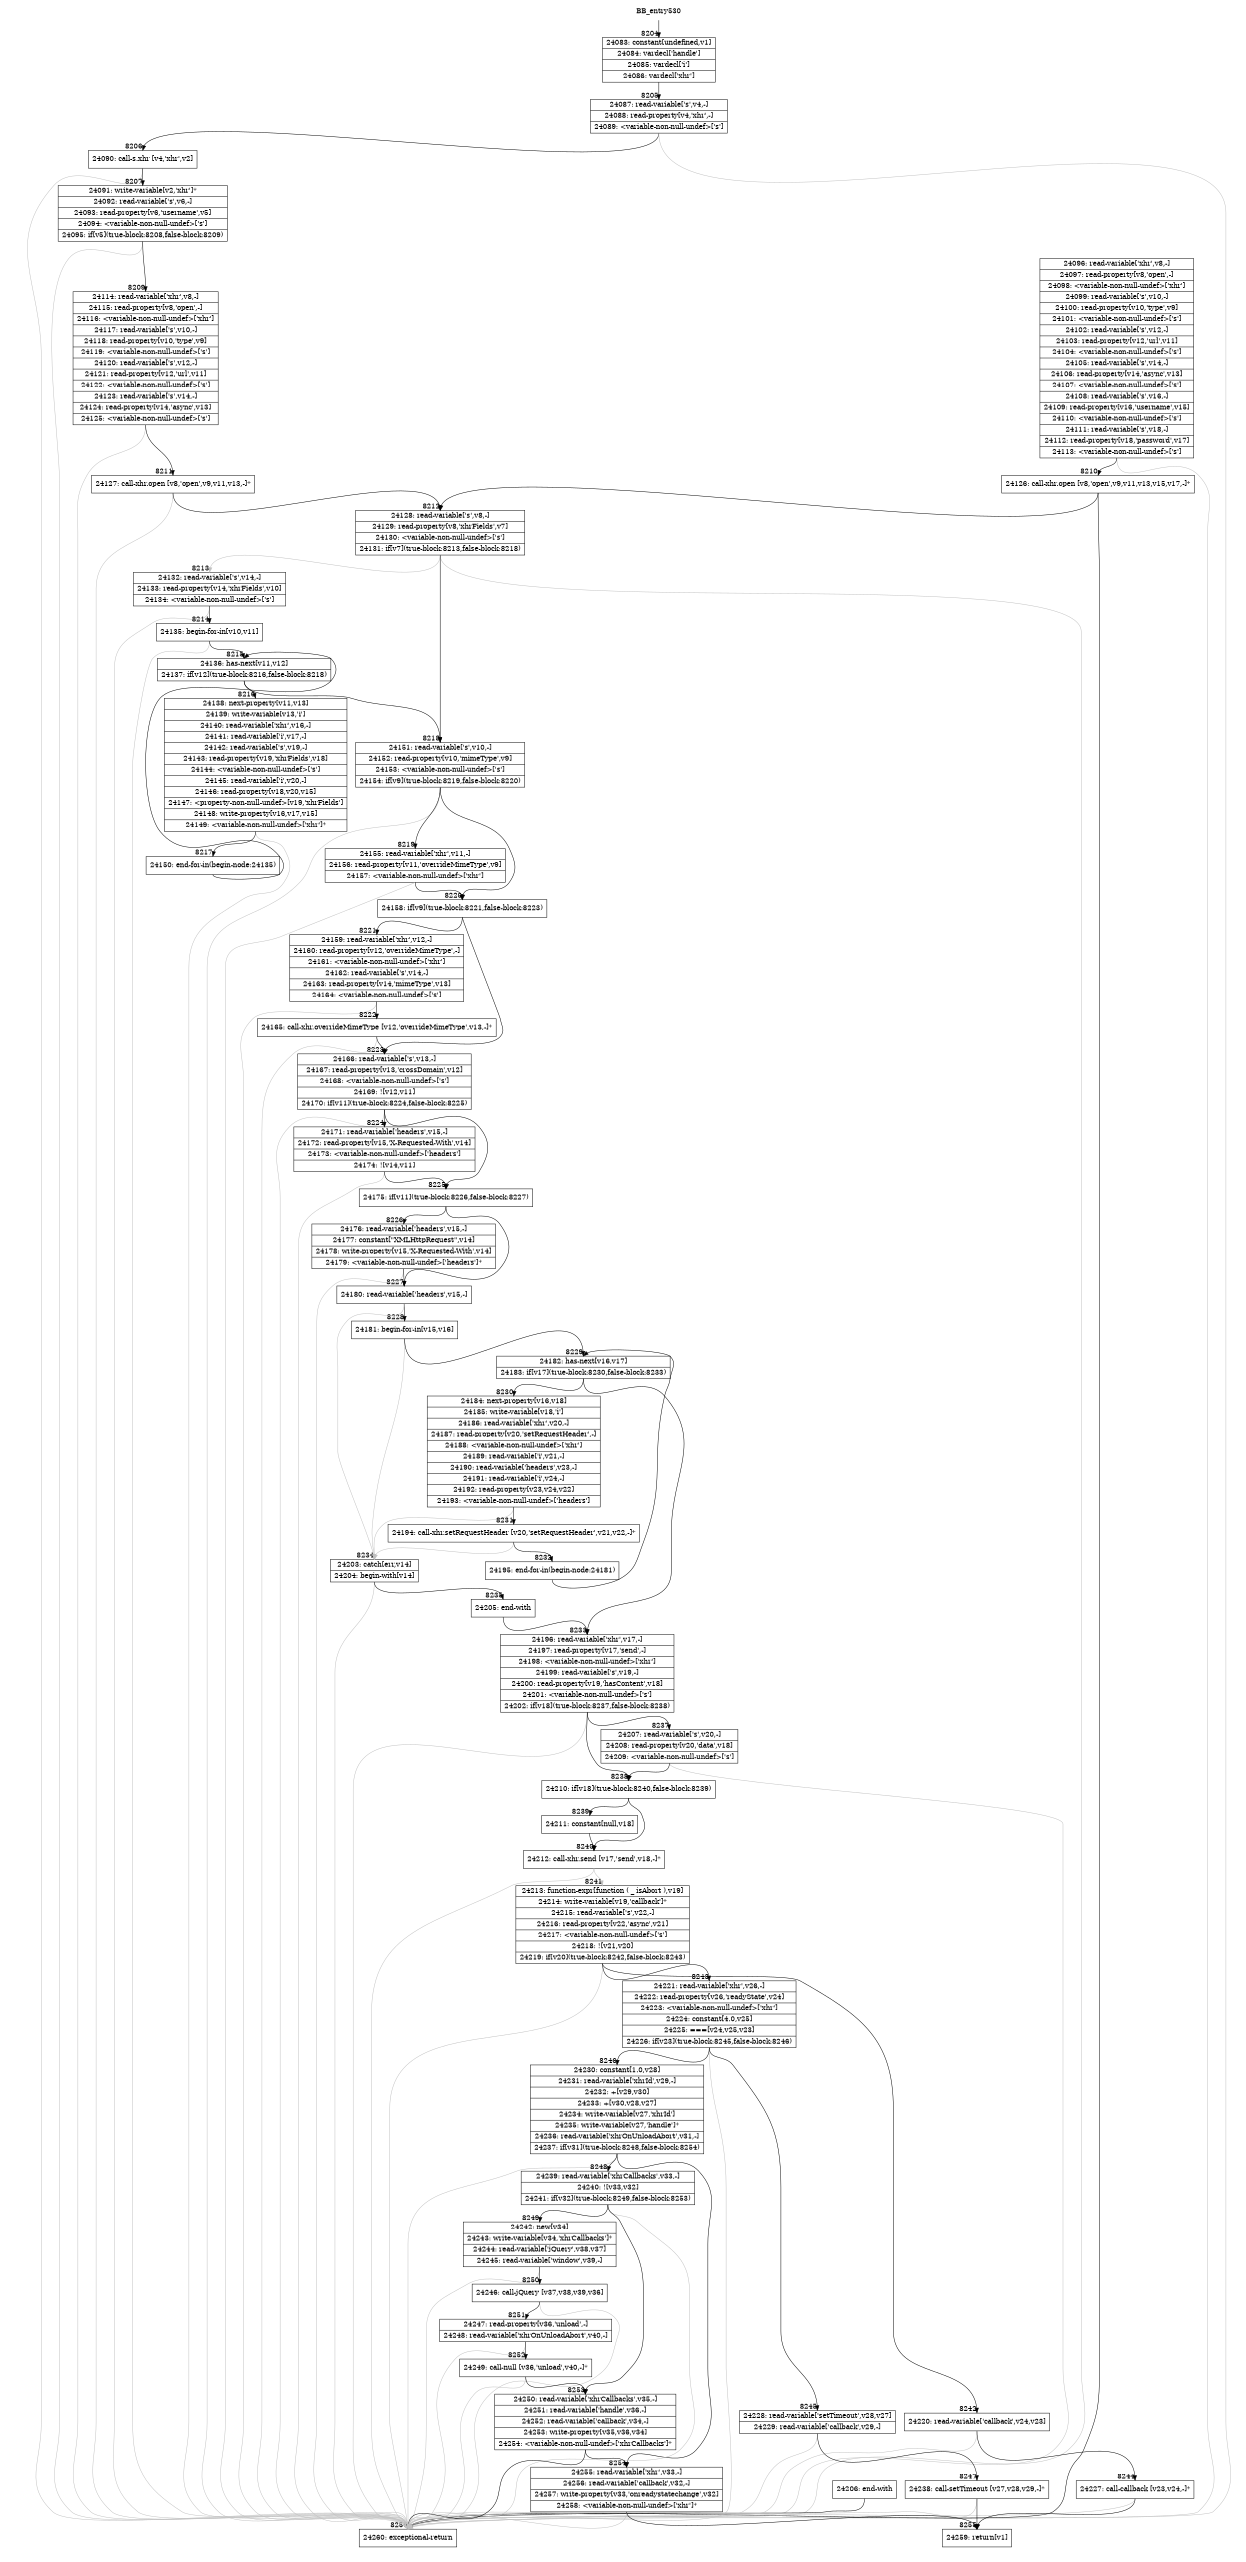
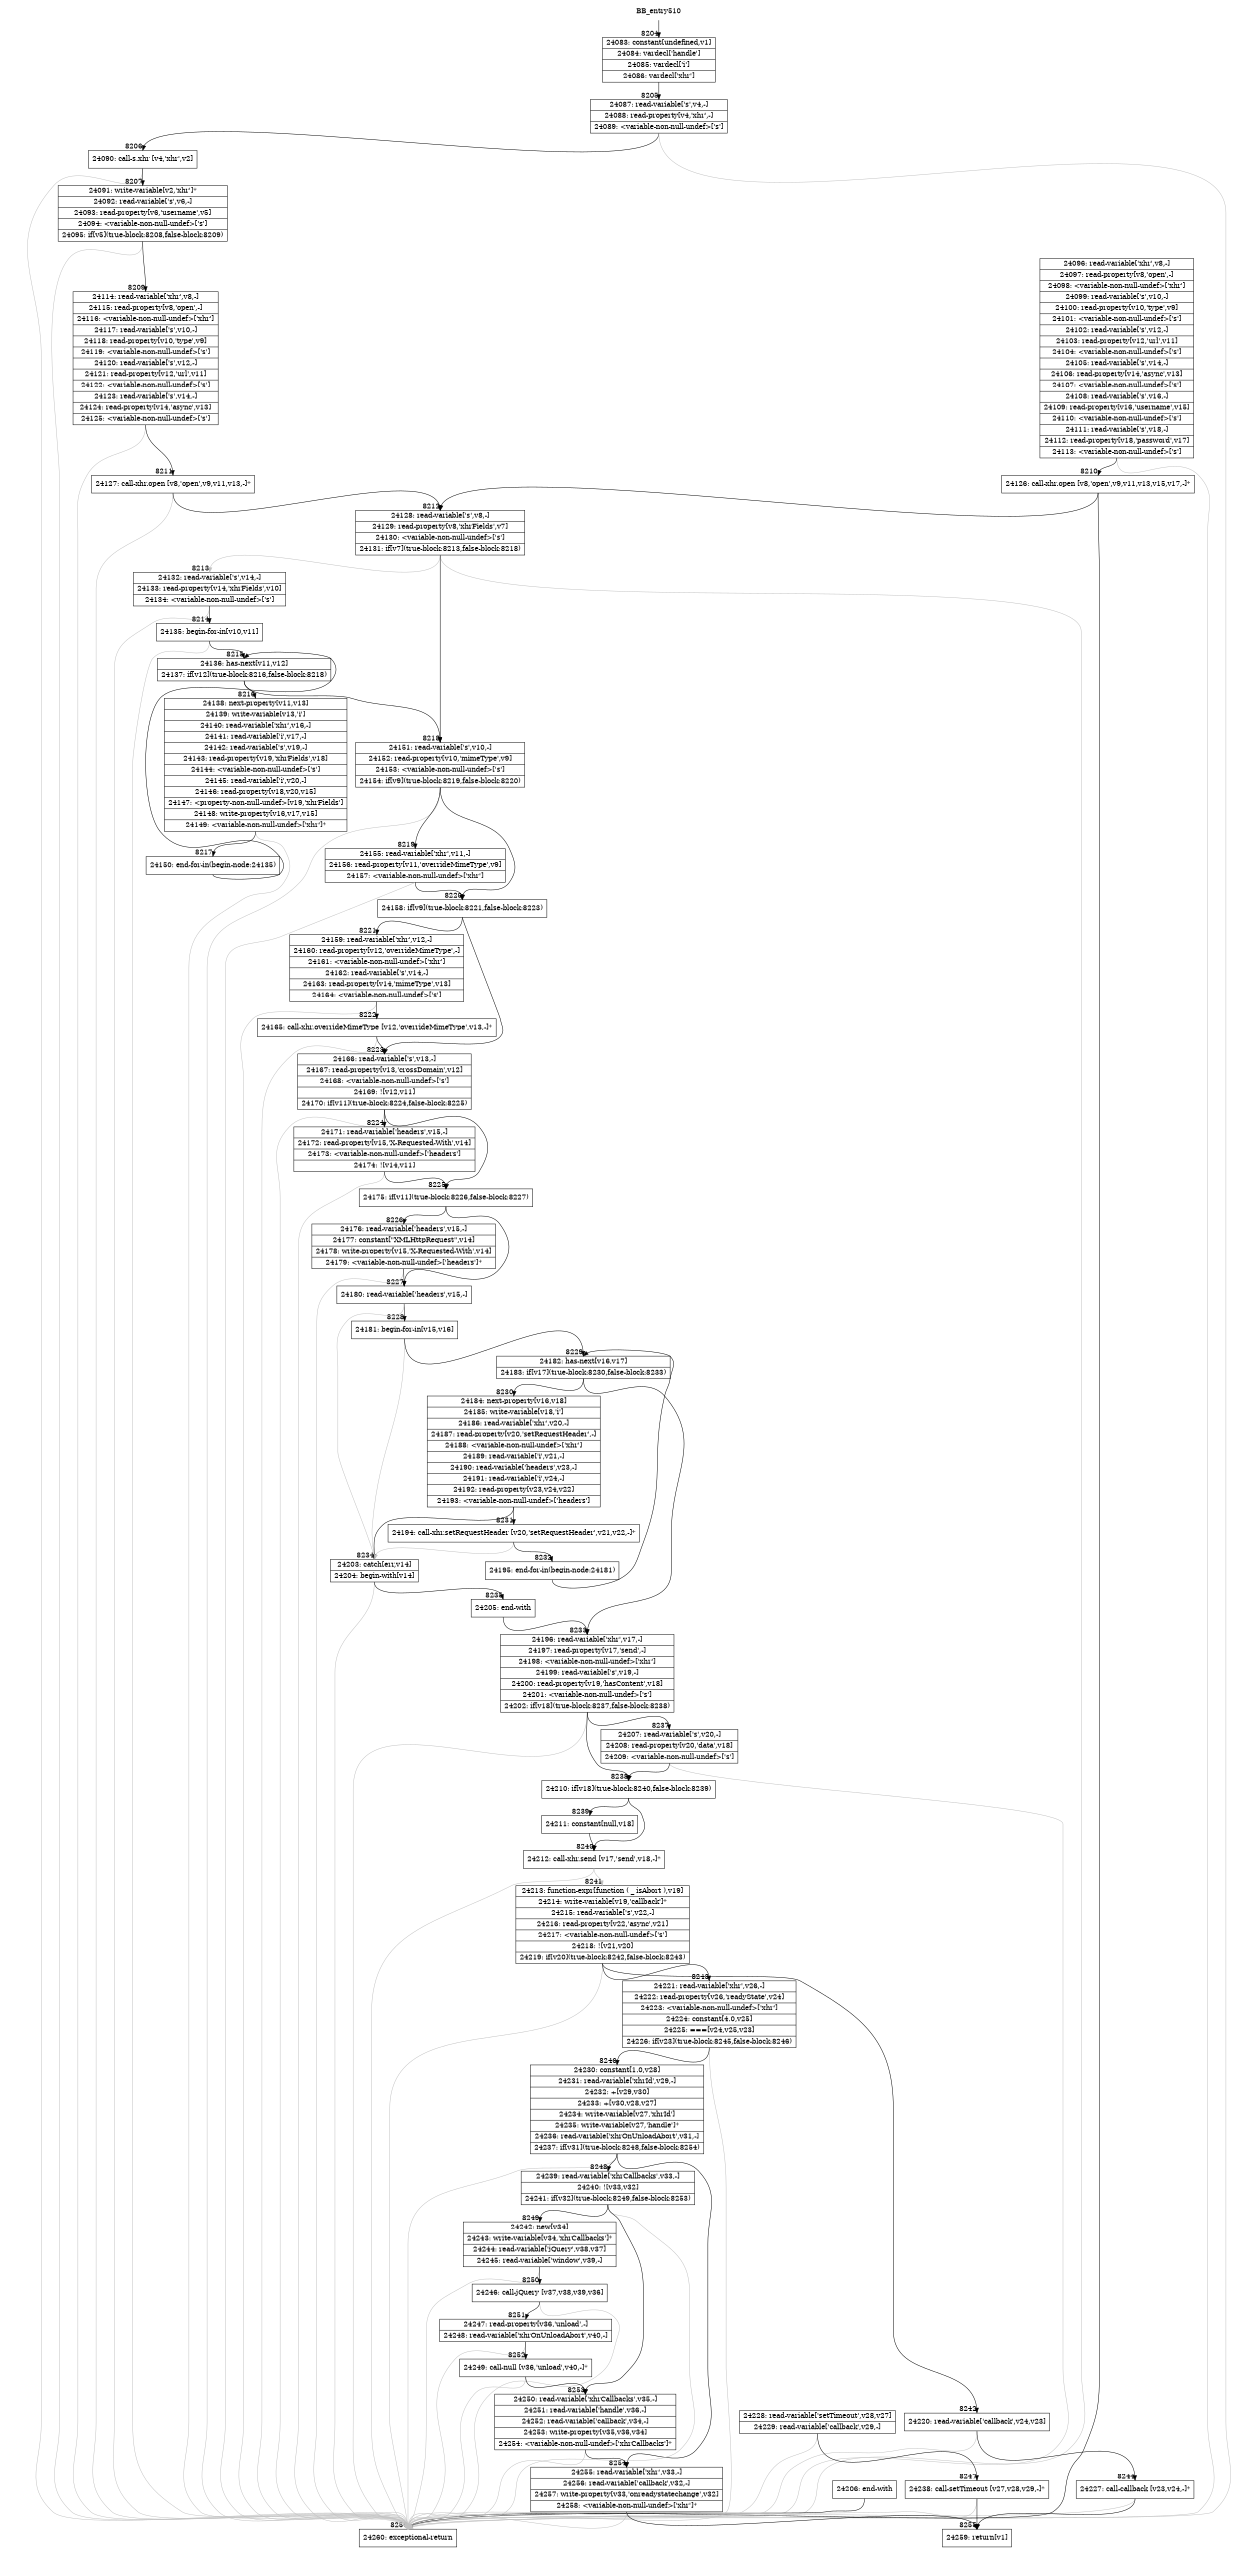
node "BB_entry530": label "BB_entry530" -> "BB_entry510"
edge "24184: next-property[v16,v18]" -> "24203: catch[err,v14]": color gray -> black
edge "24221: read-variable['xhr',v26,-]" -> "24228: read-variable['setTimeout',v28,v27]": removed
edge "24250: read-variable['xhrCallbacks',v35,-]" -> "24260: exceptional-return": color black -> gray
